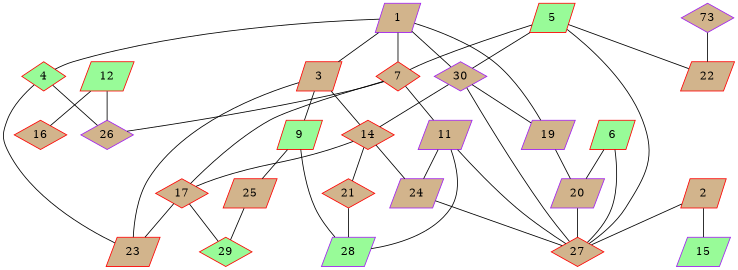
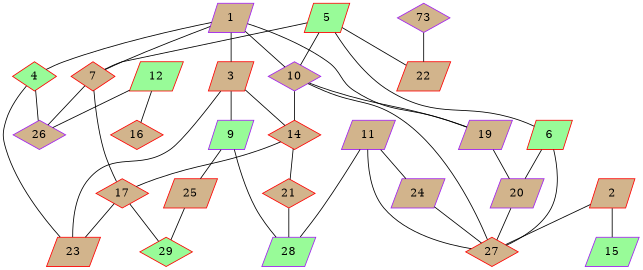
node "30": label "30" -> "10"
edge "7" -- "11": removed
edge "5" -- "27": now "5" -- "6"
node "9": color red -> purple
edge "14" -- "24": removed
